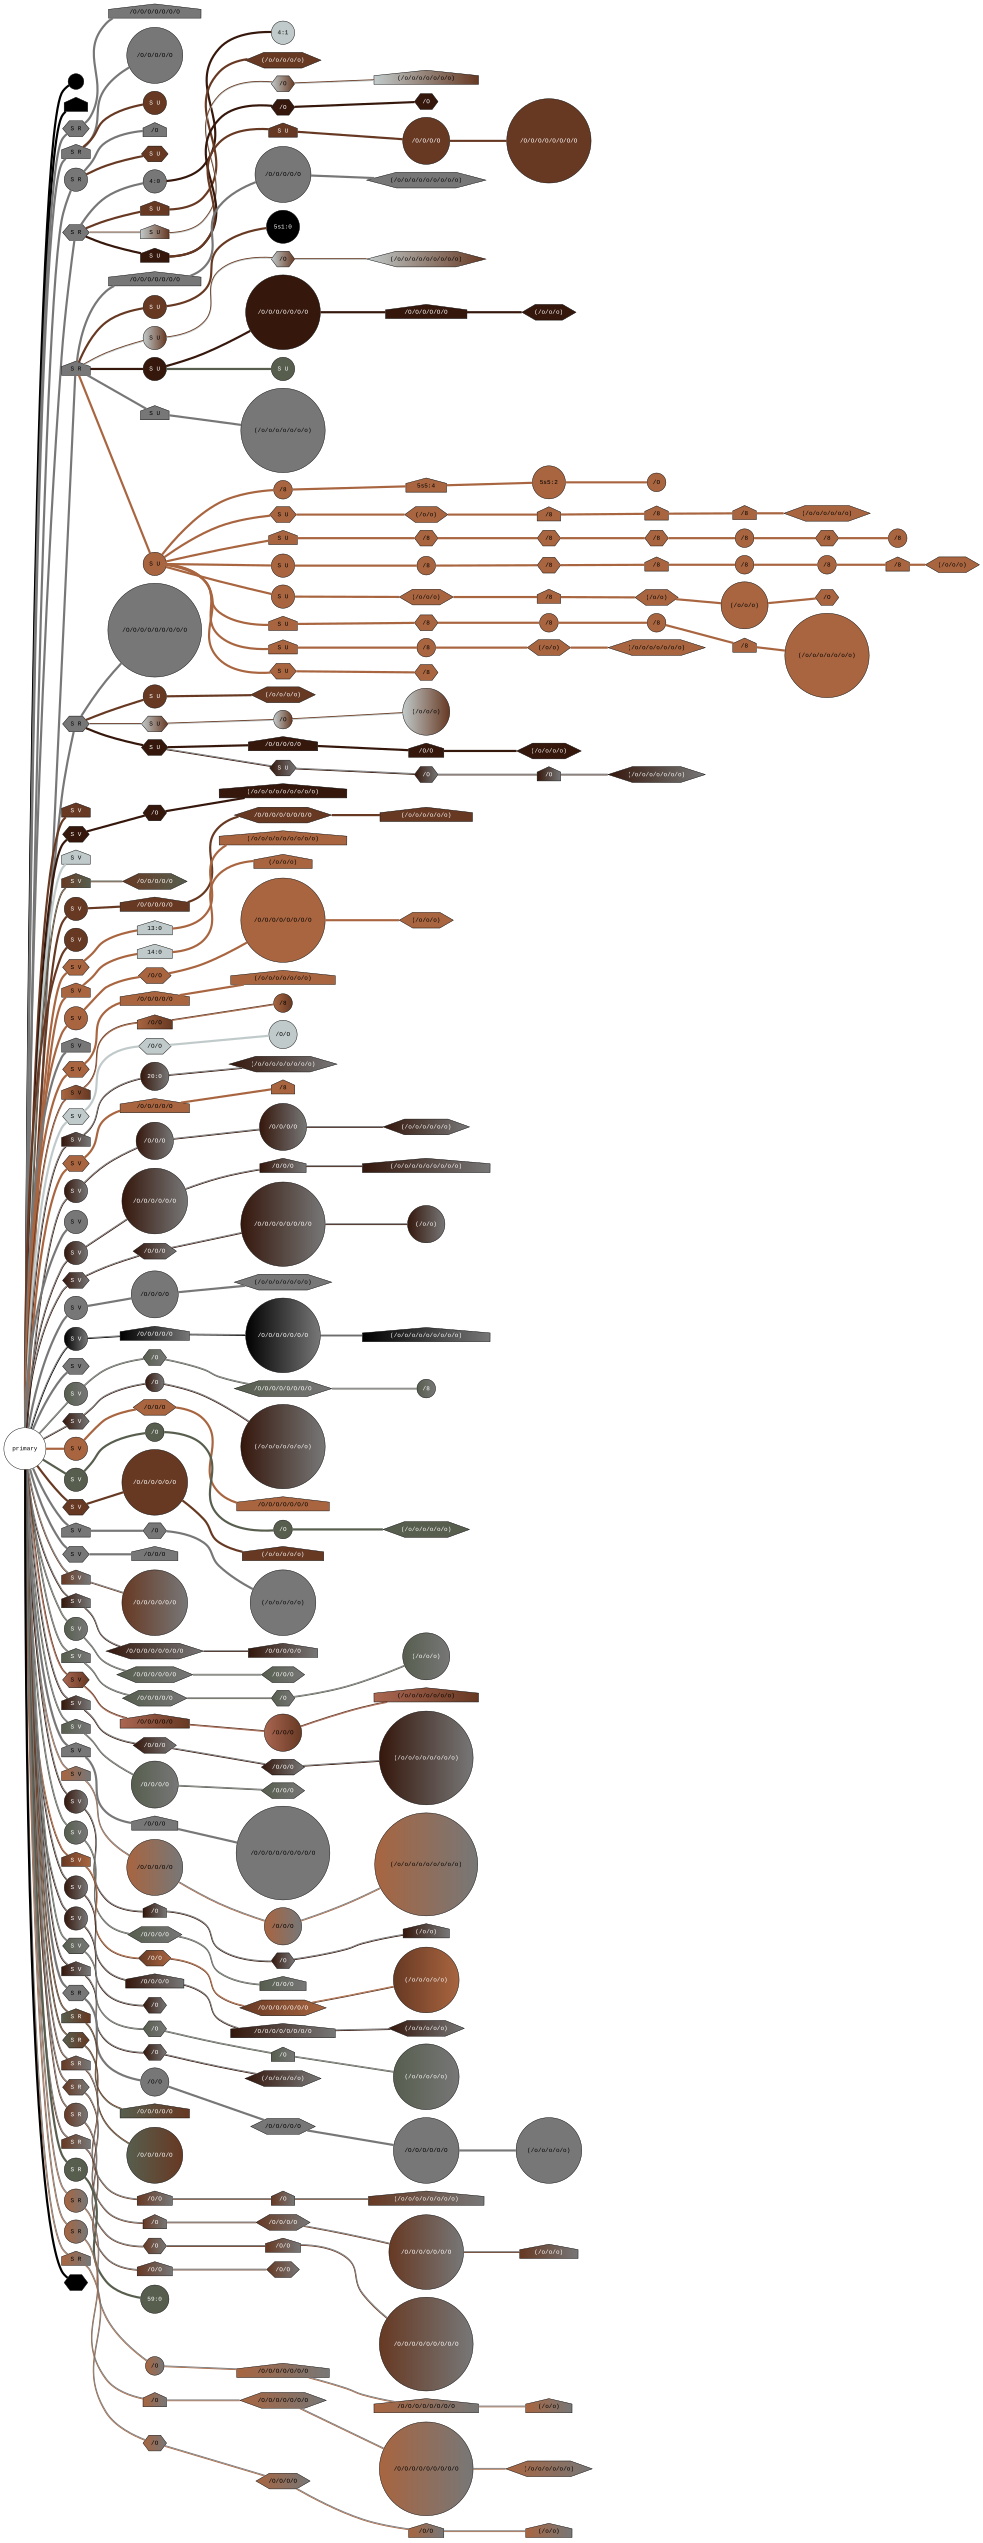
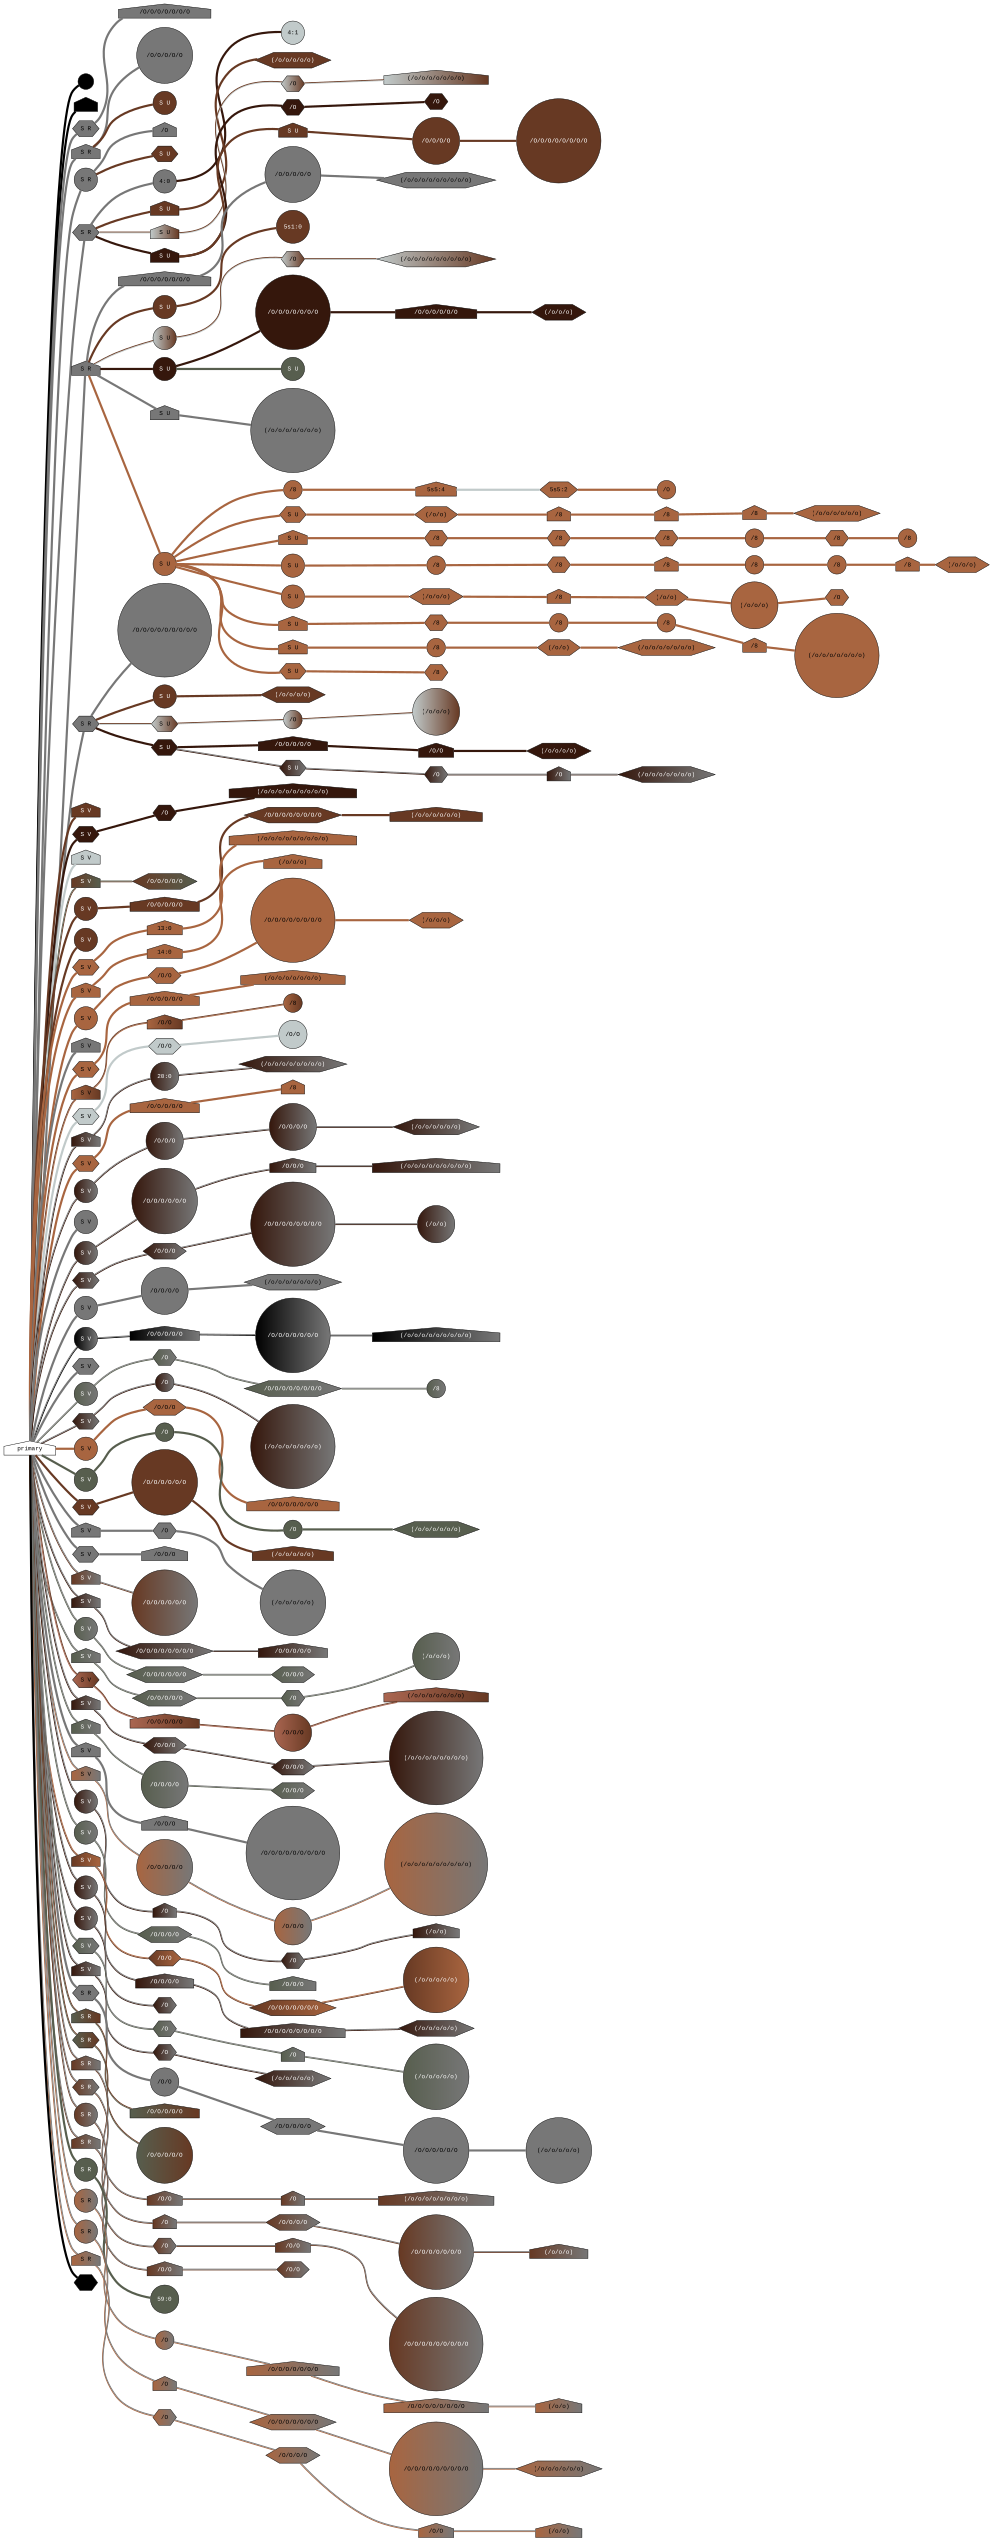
node "5s1:0": fillcolor #000000 -> #673923
node "5s5:2": shape circle -> hexagon
edge "5s5:2" -- "5s5:4": color #a86540 -> #c1caca
node "13:0": fillcolor #c1caca -> #a86540
node "14:0": fillcolor #c1caca -> #a86540
node "primary": shape circle -> house
